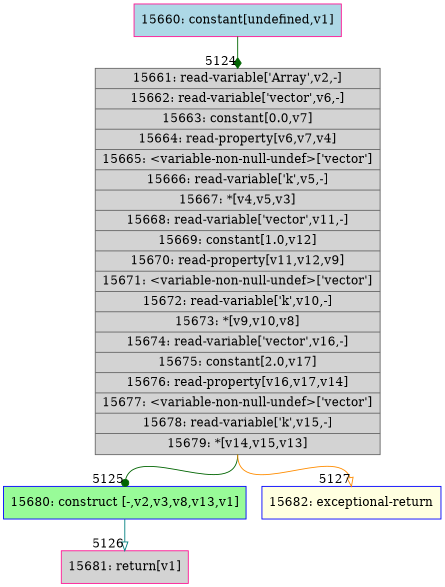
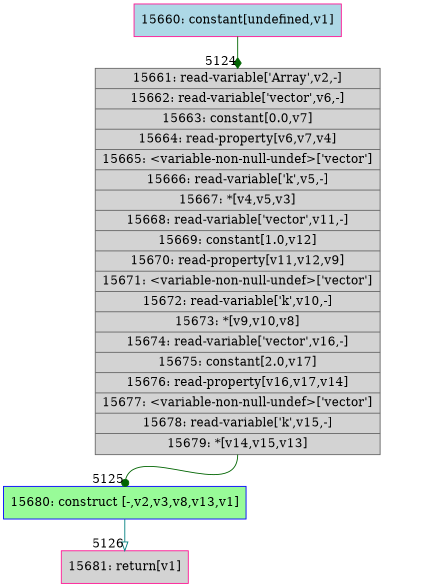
node "15682: exceptional-return": removed
